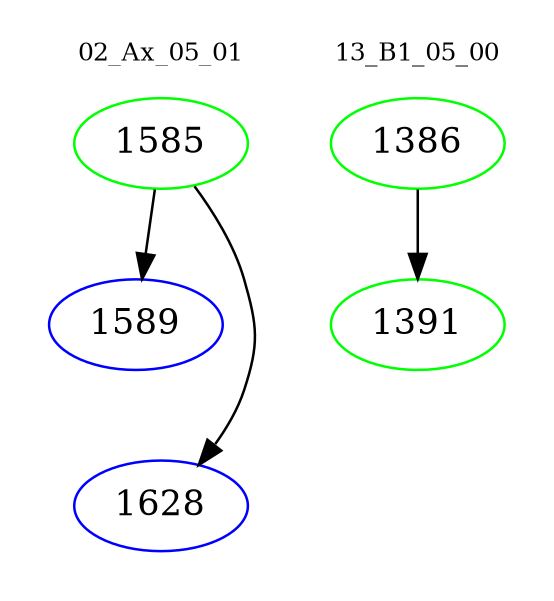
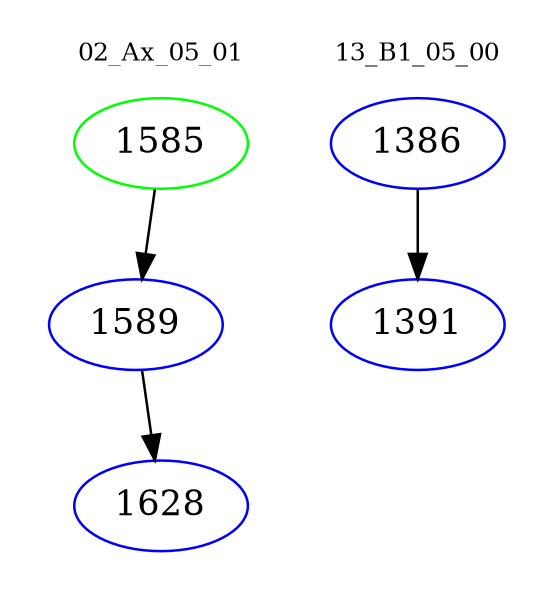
node "1386": color green -> blue
edge "1585" -> "1628": now "1589" -> "1628"
node "1391": color green -> blue
